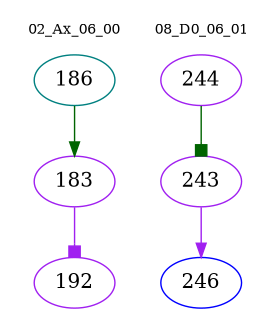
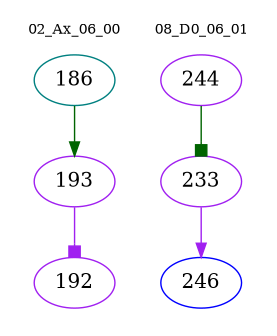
node "183": label "183" -> "193"
node "243": label "243" -> "233"
